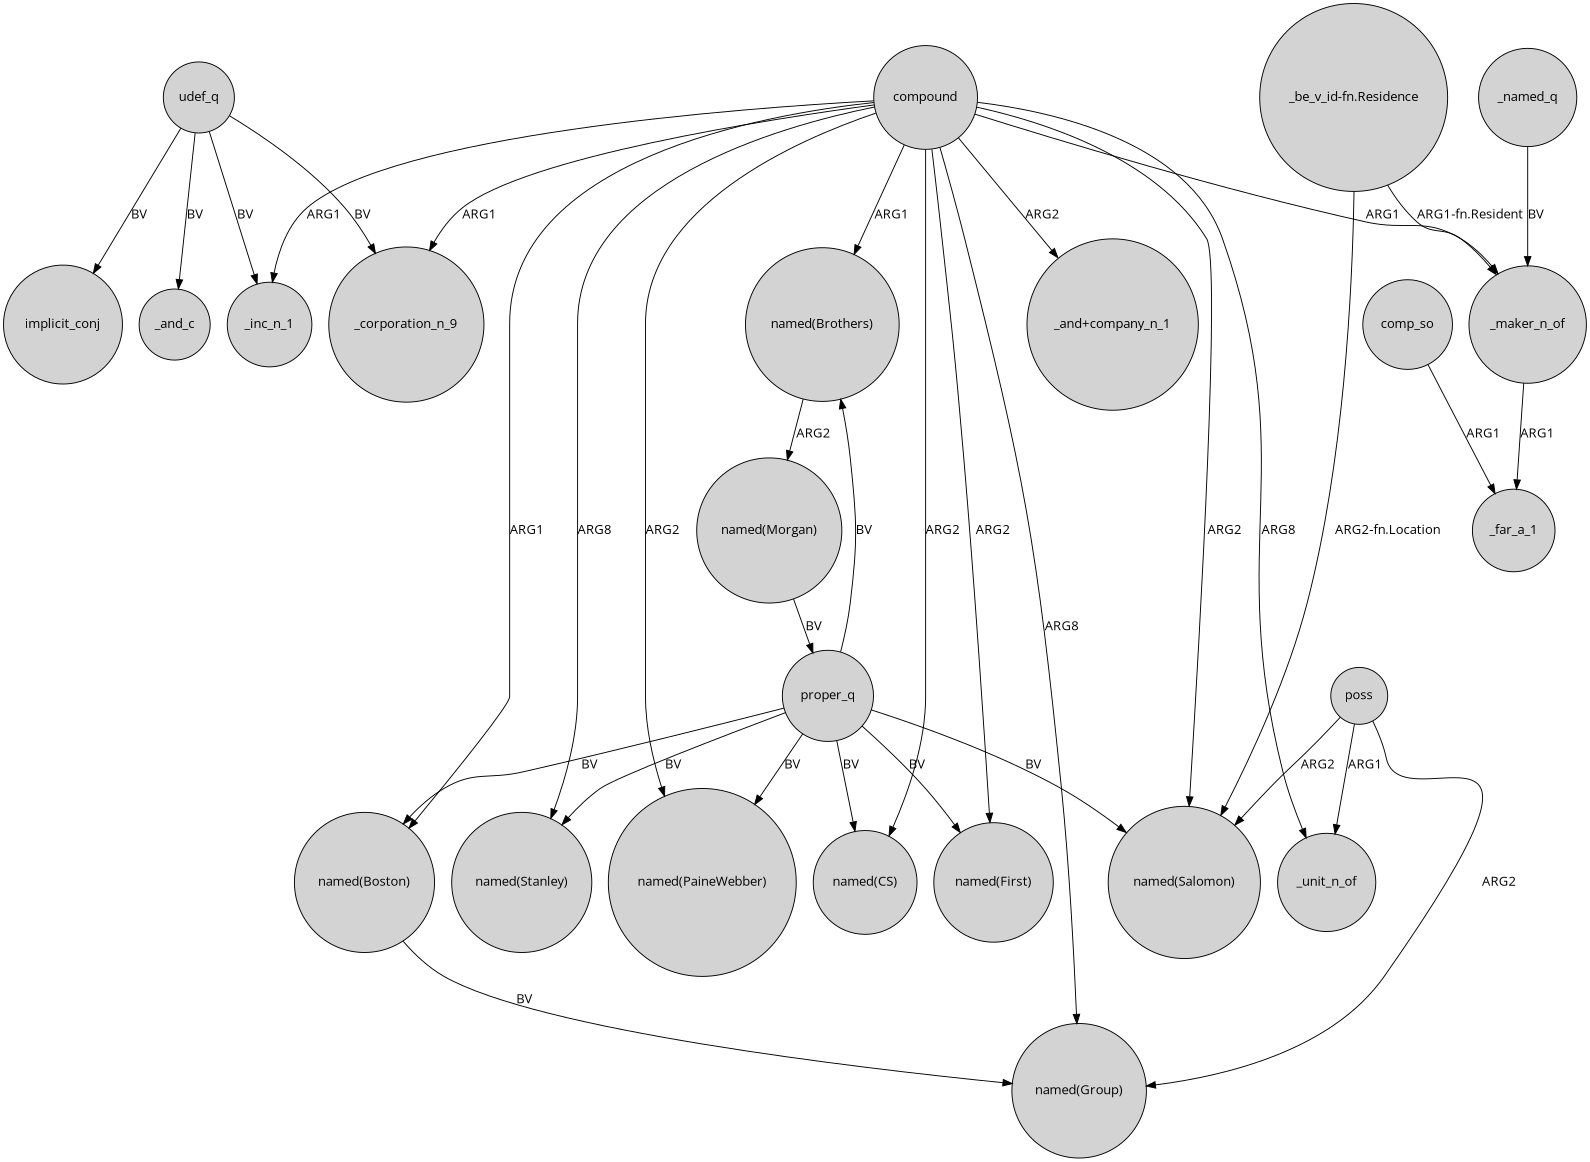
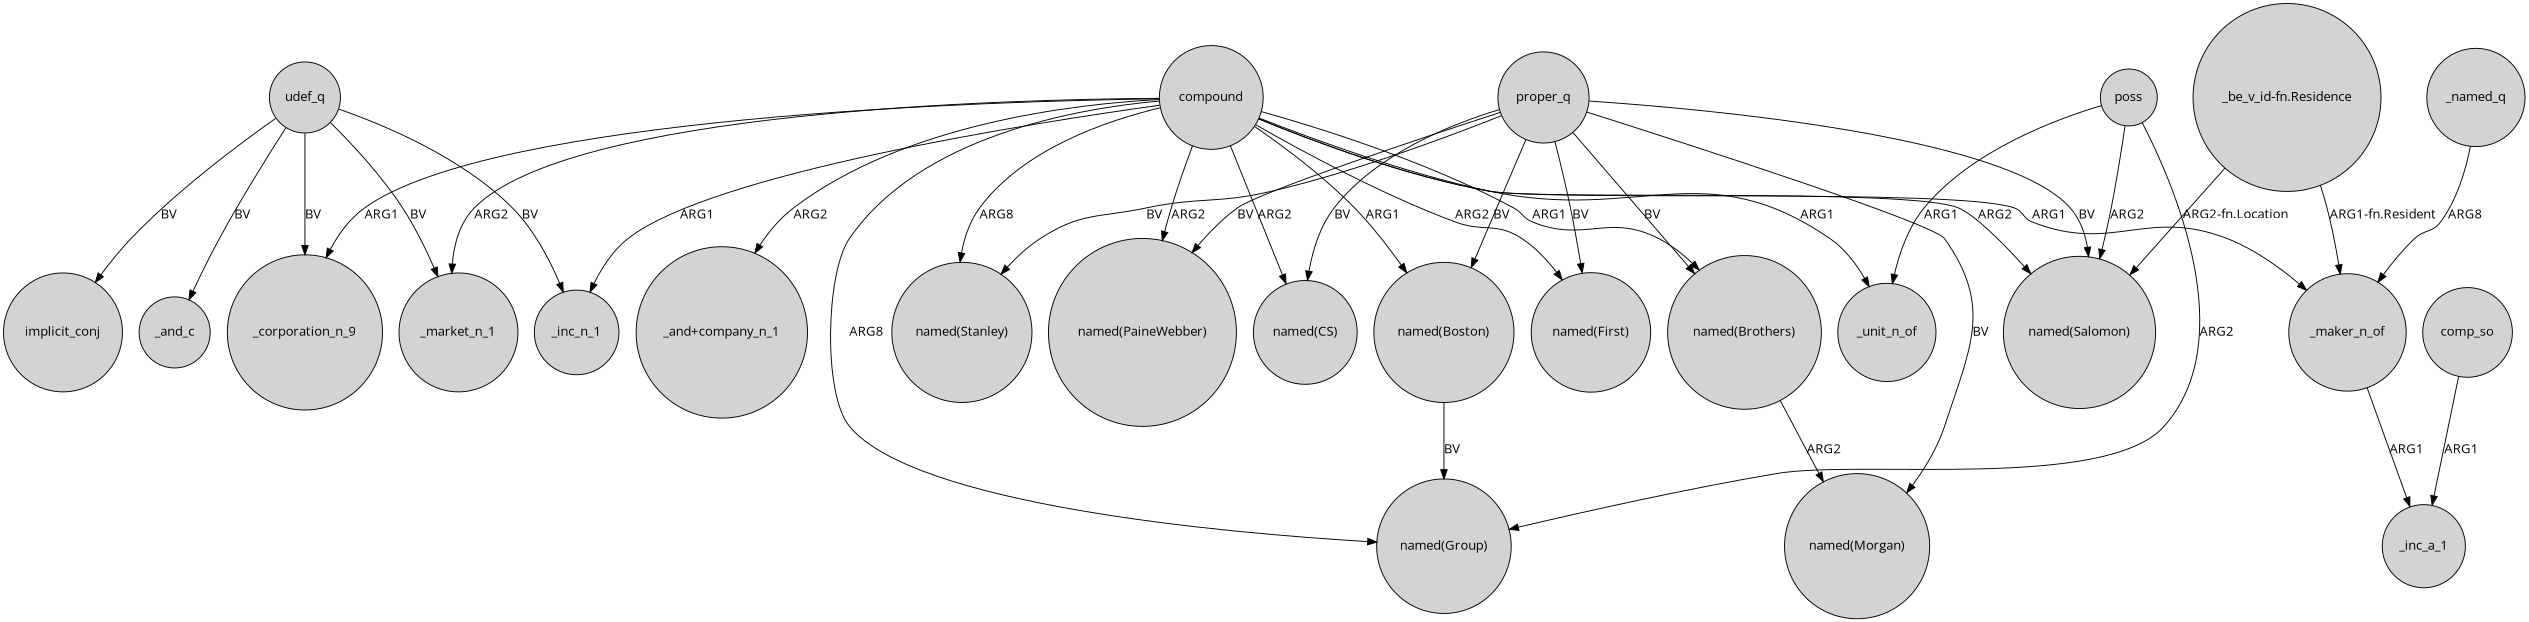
edge "_named_q" -> "_maker_n_of": label "BV" -> "ARG8"
node "_market_n_1": added
edge "compound" -> "_unit_n_of": label "ARG8" -> "ARG1"
node "_far_a_1": label "_far_a_1" -> "_inc_a_1"
edge "named(Morgan)" -> "proper_q": reversed
